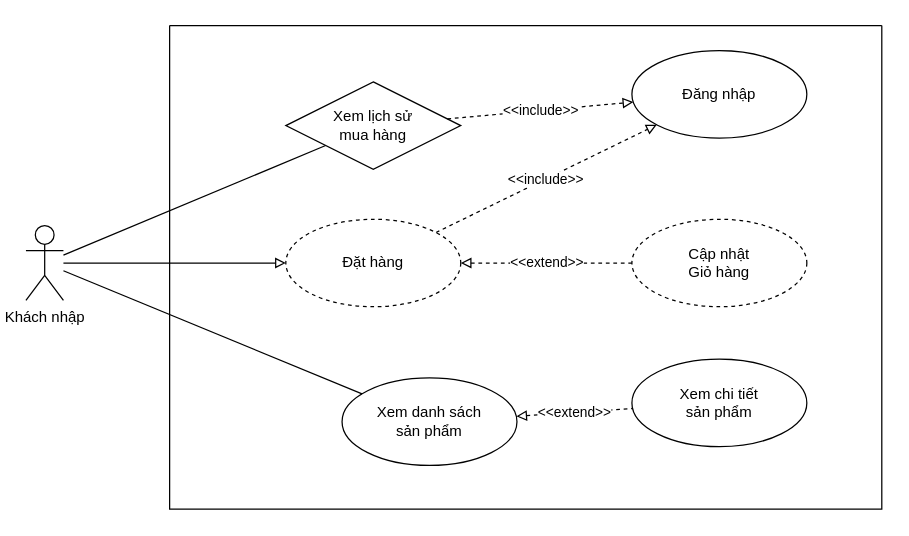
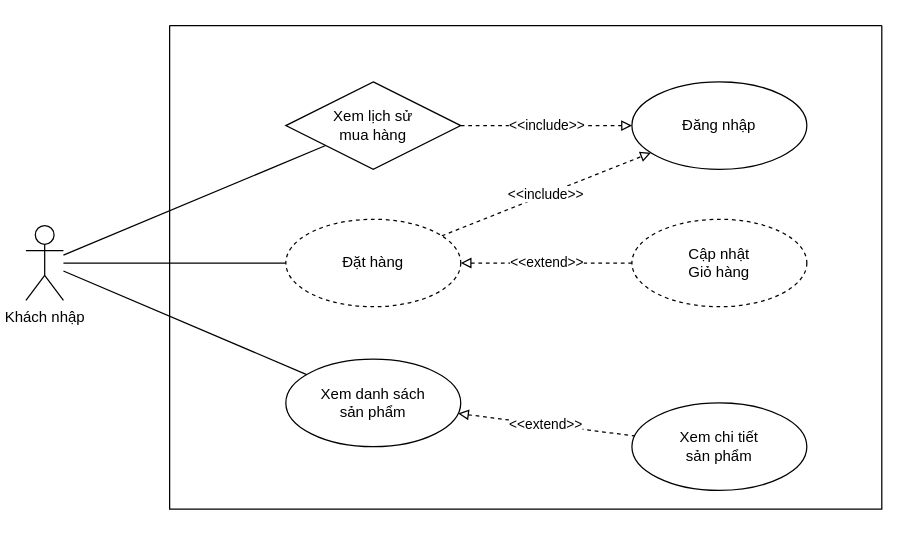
node "Đăng nhập": moved (719, 94) -> (719, 126)
edge "Khách nhập" -> "Đặt hàng": arrowhead block -> none
node "Xem chi tiết sản phẩm": moved (719, 403) -> (719, 447)
node "Xem danh sách sản phẩm": moved (429, 422) -> (373, 403)
